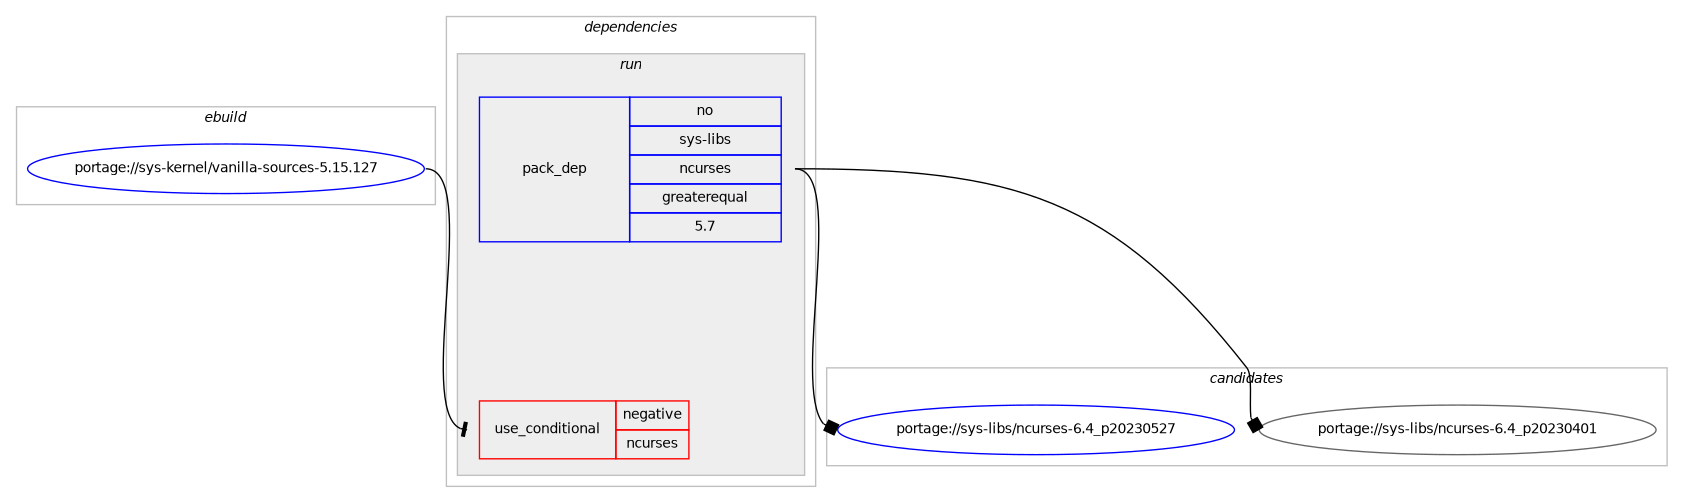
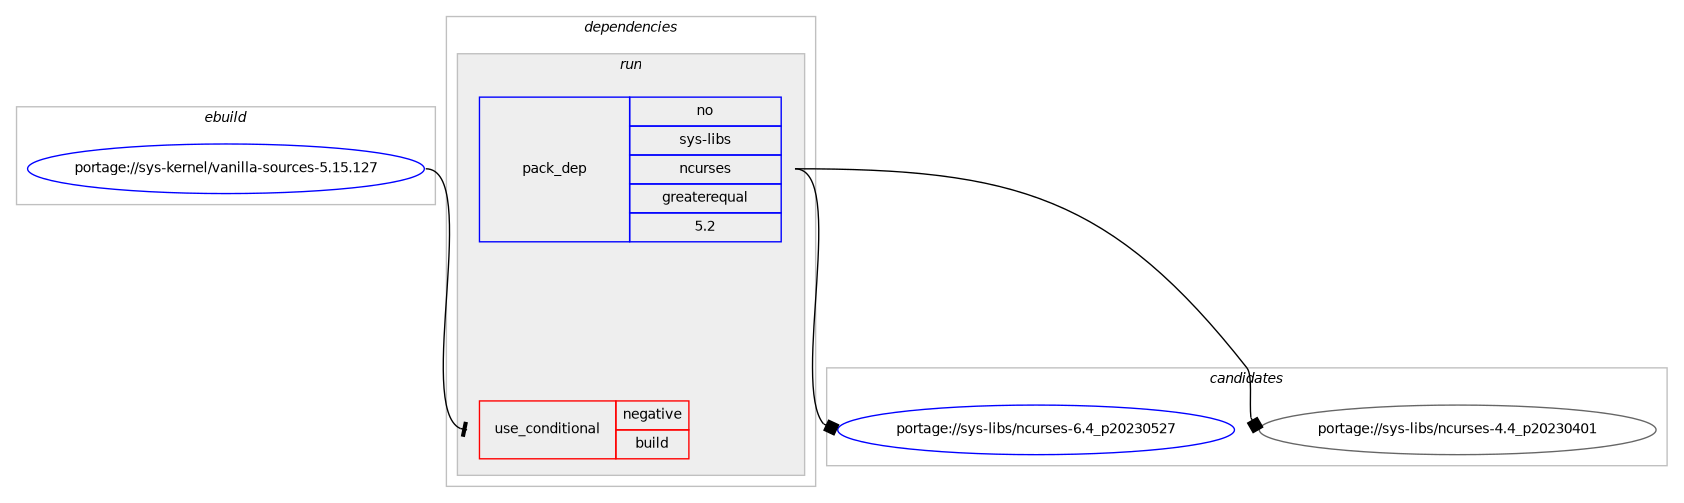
node "pack_dep": text "5.7" -> "5.2"
node "portage://sys-libs/ncurses-6.4_p20230401": label "portage://sys-libs/ncurses-6.4_p20230401" -> "portage://sys-libs/ncurses-4.4_p20230401"
node "use_conditional": text "ncurses" -> "build"
